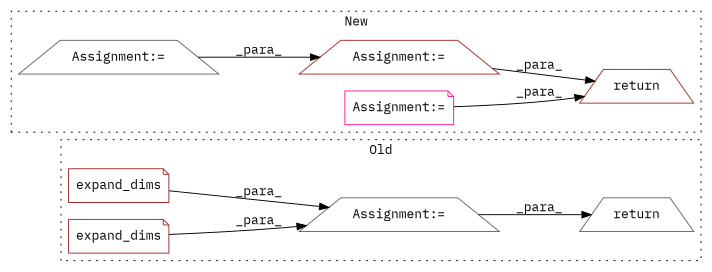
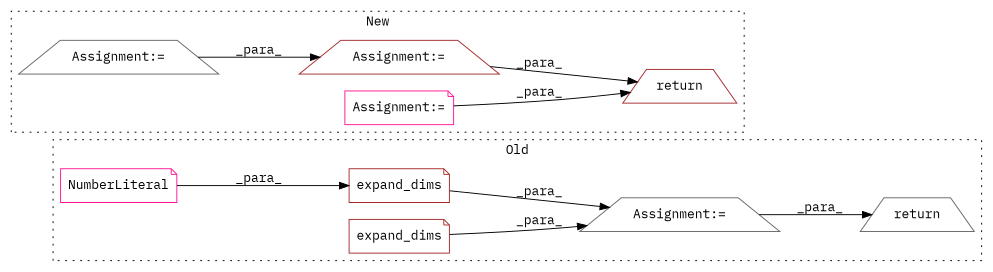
node "NumberLiteral": added
